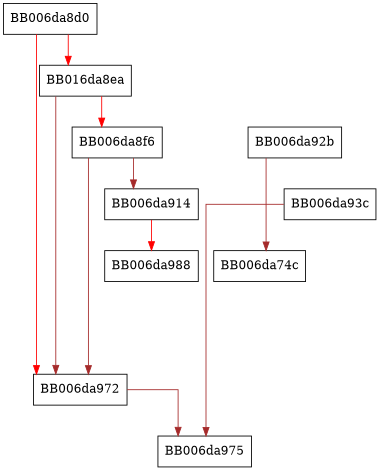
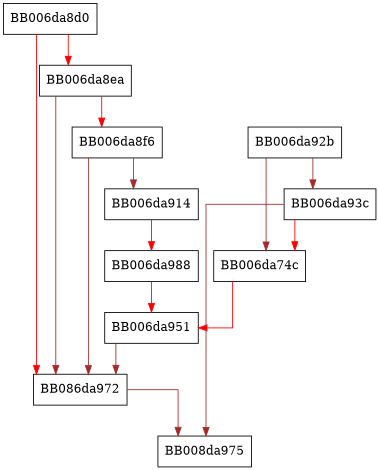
node "BB016da8ea": label "BB016da8ea" -> "BB006da8ea"
edge "BB006da92b" -> "BB006da93c": added
edge "BB006da93c" -> "BB006da74c": added
node "BB006da951": added
node "BB006da972": label "BB006da972" -> "BB086da972"
node "BB006da975": label "BB006da975" -> "BB008da975"
